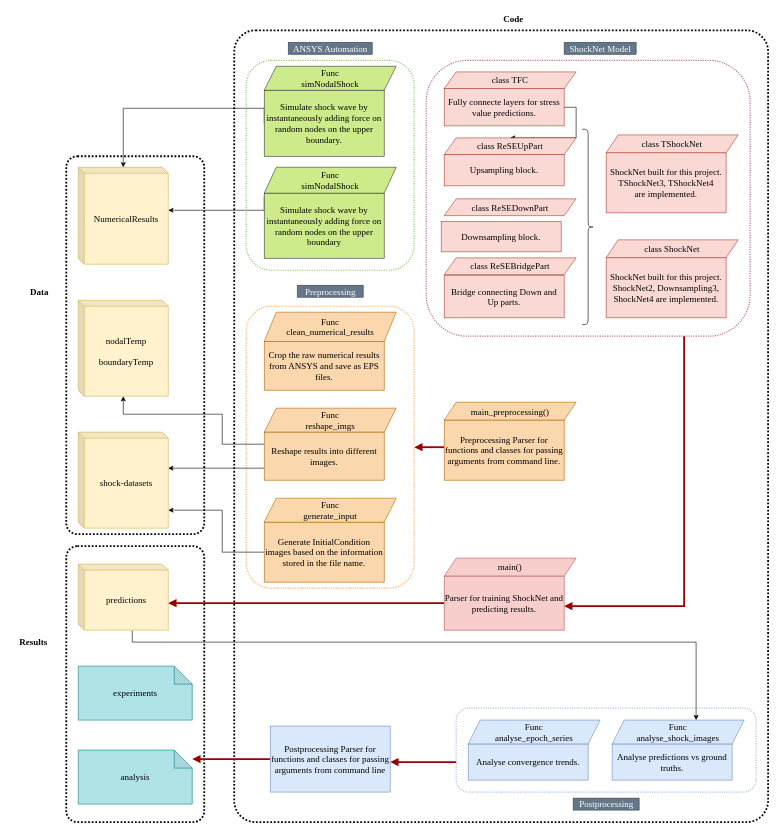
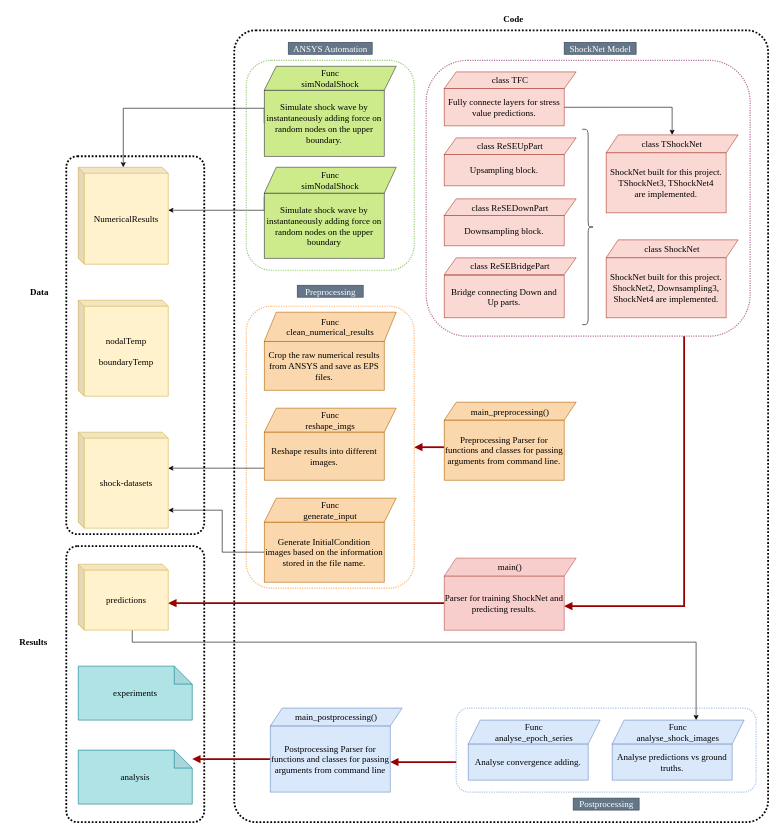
edge "Fully connecte layers for stress value predictions." -> "class ReSEUpPart": now "Fully connecte layers for stress value predictions." -> "class TShockNet"
node "Downsampling block.": moved (501, 237) -> (504, 231)
edge "Reshape results into different images." -> "nodalTempboundaryTemp": removed
node "main_postprocessing()": added
node "Analyse convergence trends.": label "Analyse convergence trends." -> "Analyse convergence adding."
